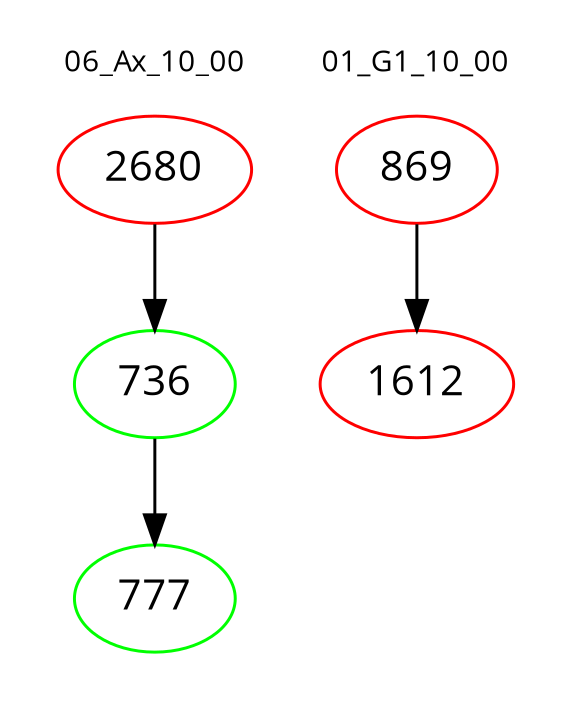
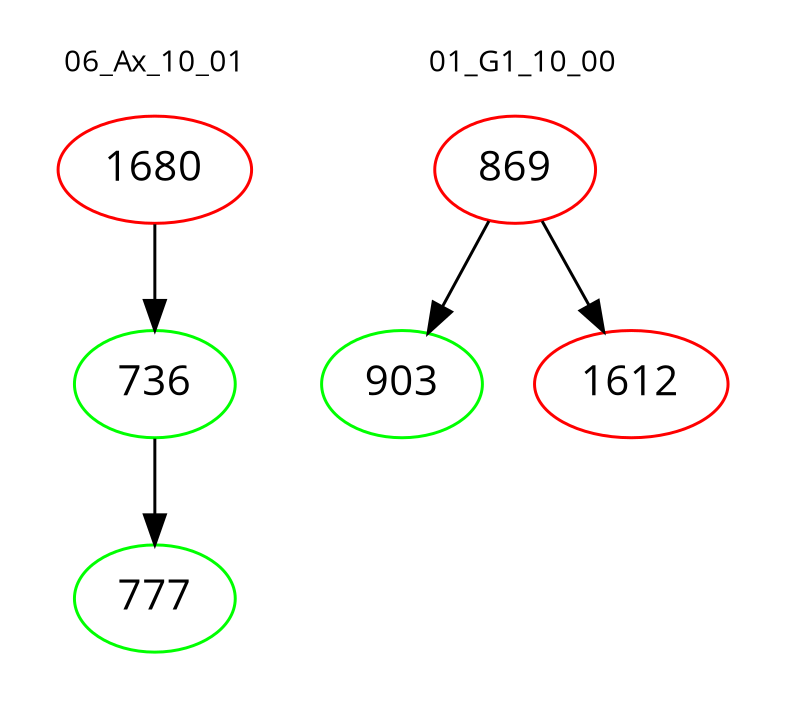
cluster "06_Ax_10_00": label "06_Ax_10_00" -> "06_Ax_10_01"
node "2680": label "2680" -> "1680"
node "903": added
